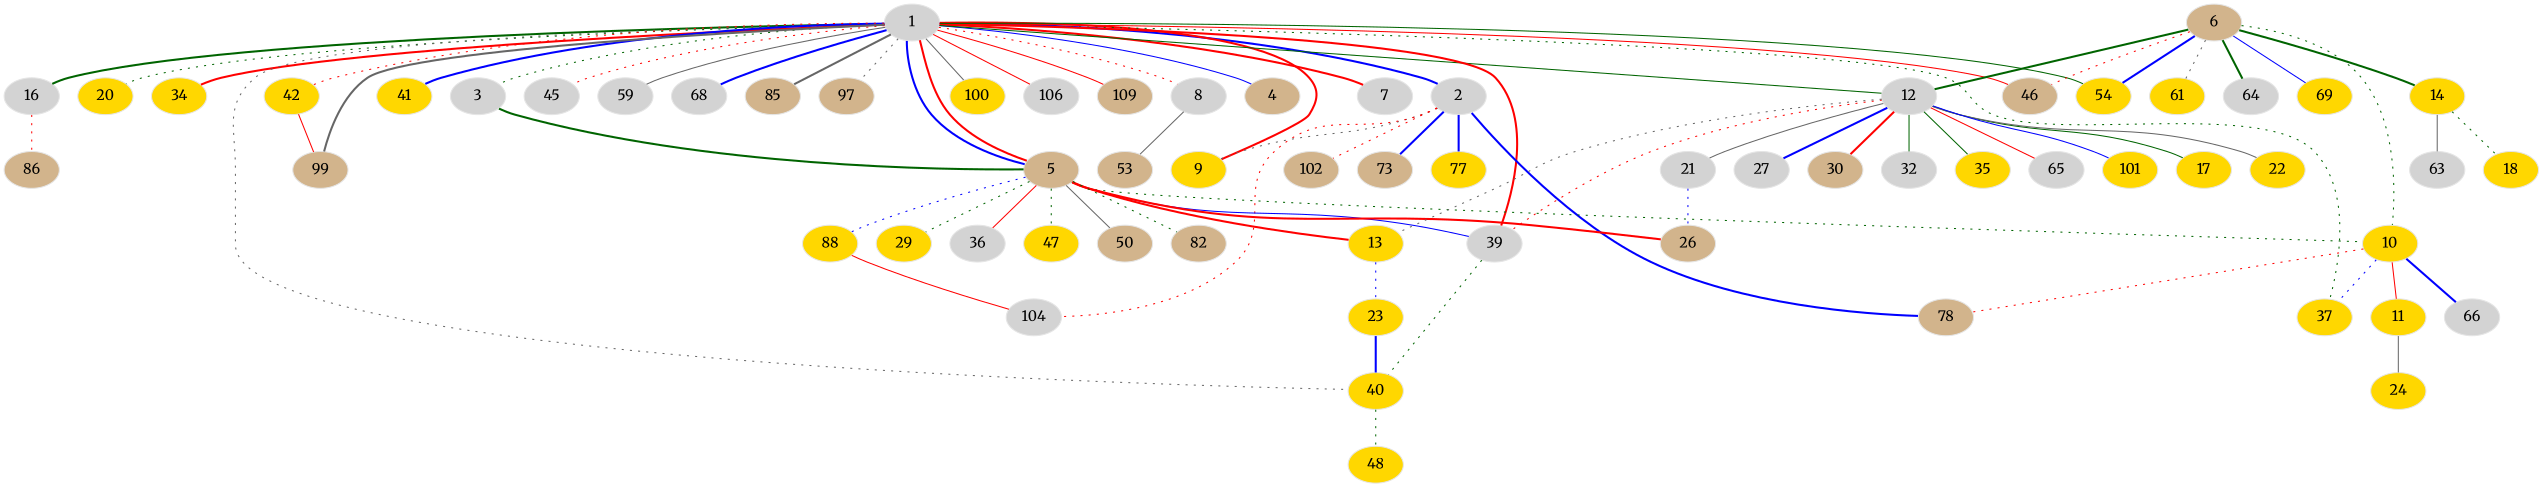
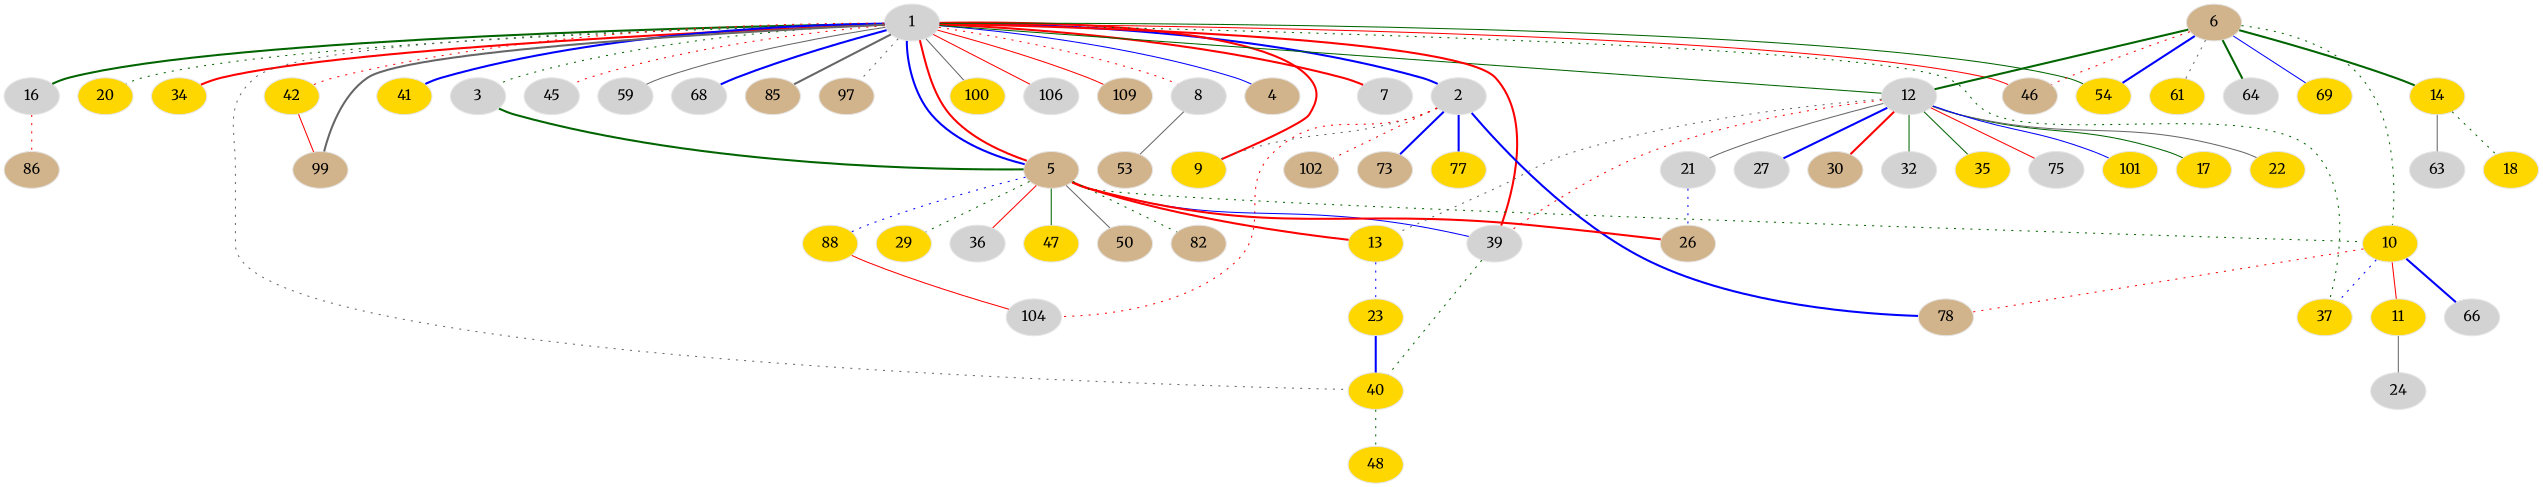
node "65": label "65" -> "75"
edge "5" -- "47": style dotted -> solid
node "24": fillcolor gold -> lightgrey
